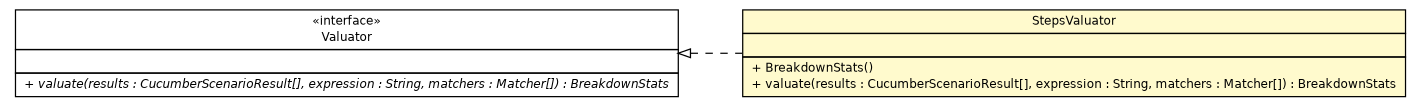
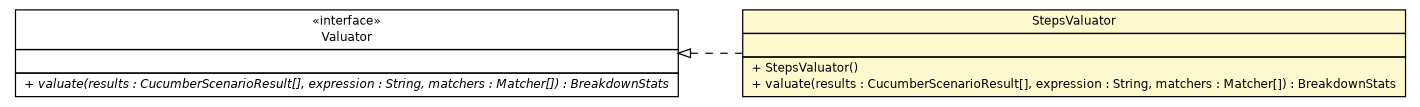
node "StepsValuator": text "+ BreakdownStats()" -> "+ StepsValuator()"
